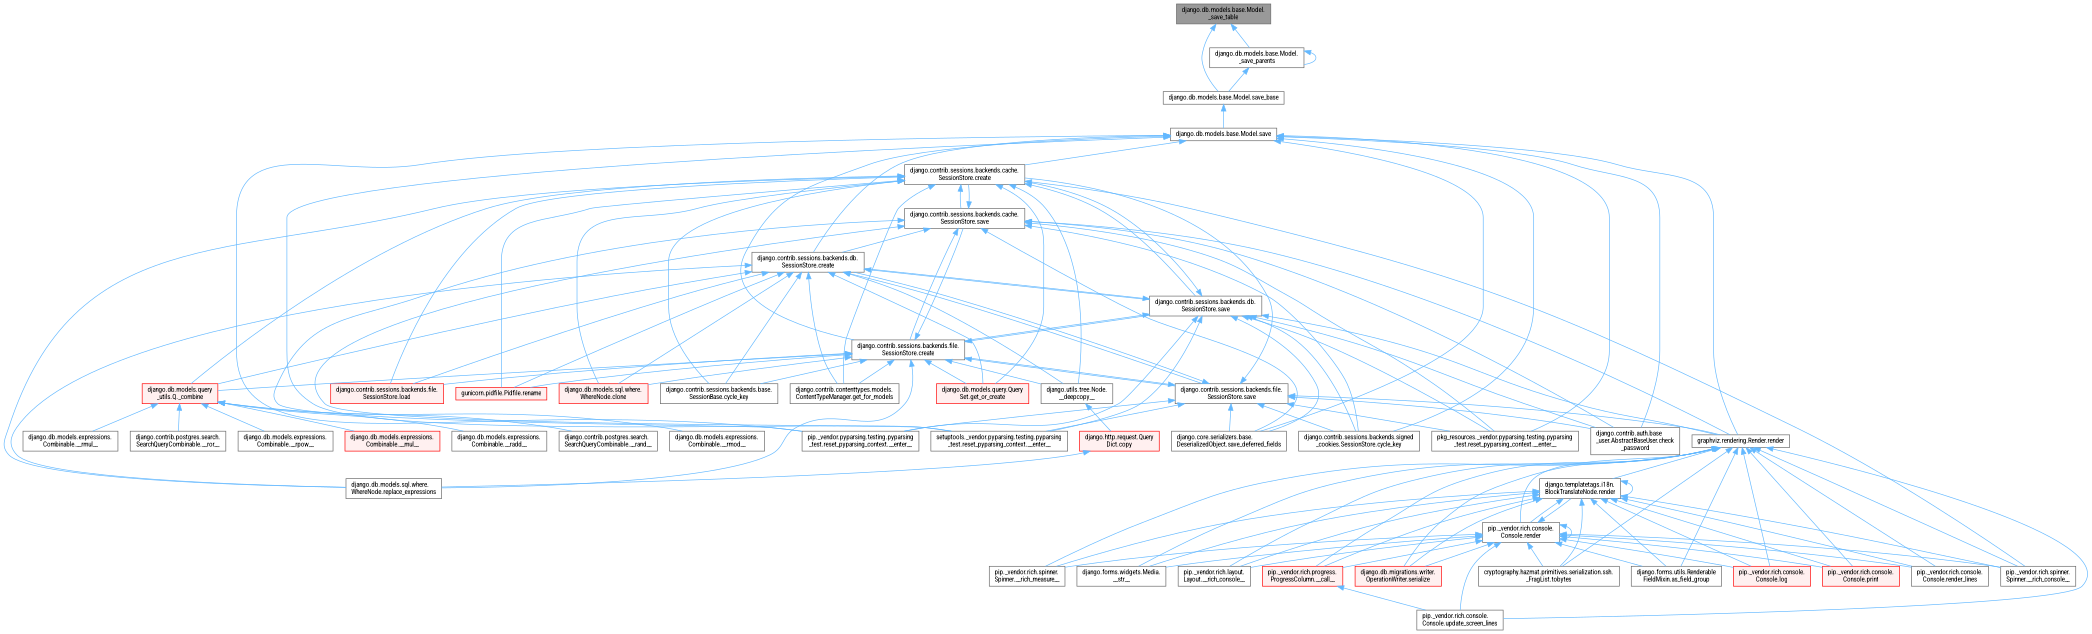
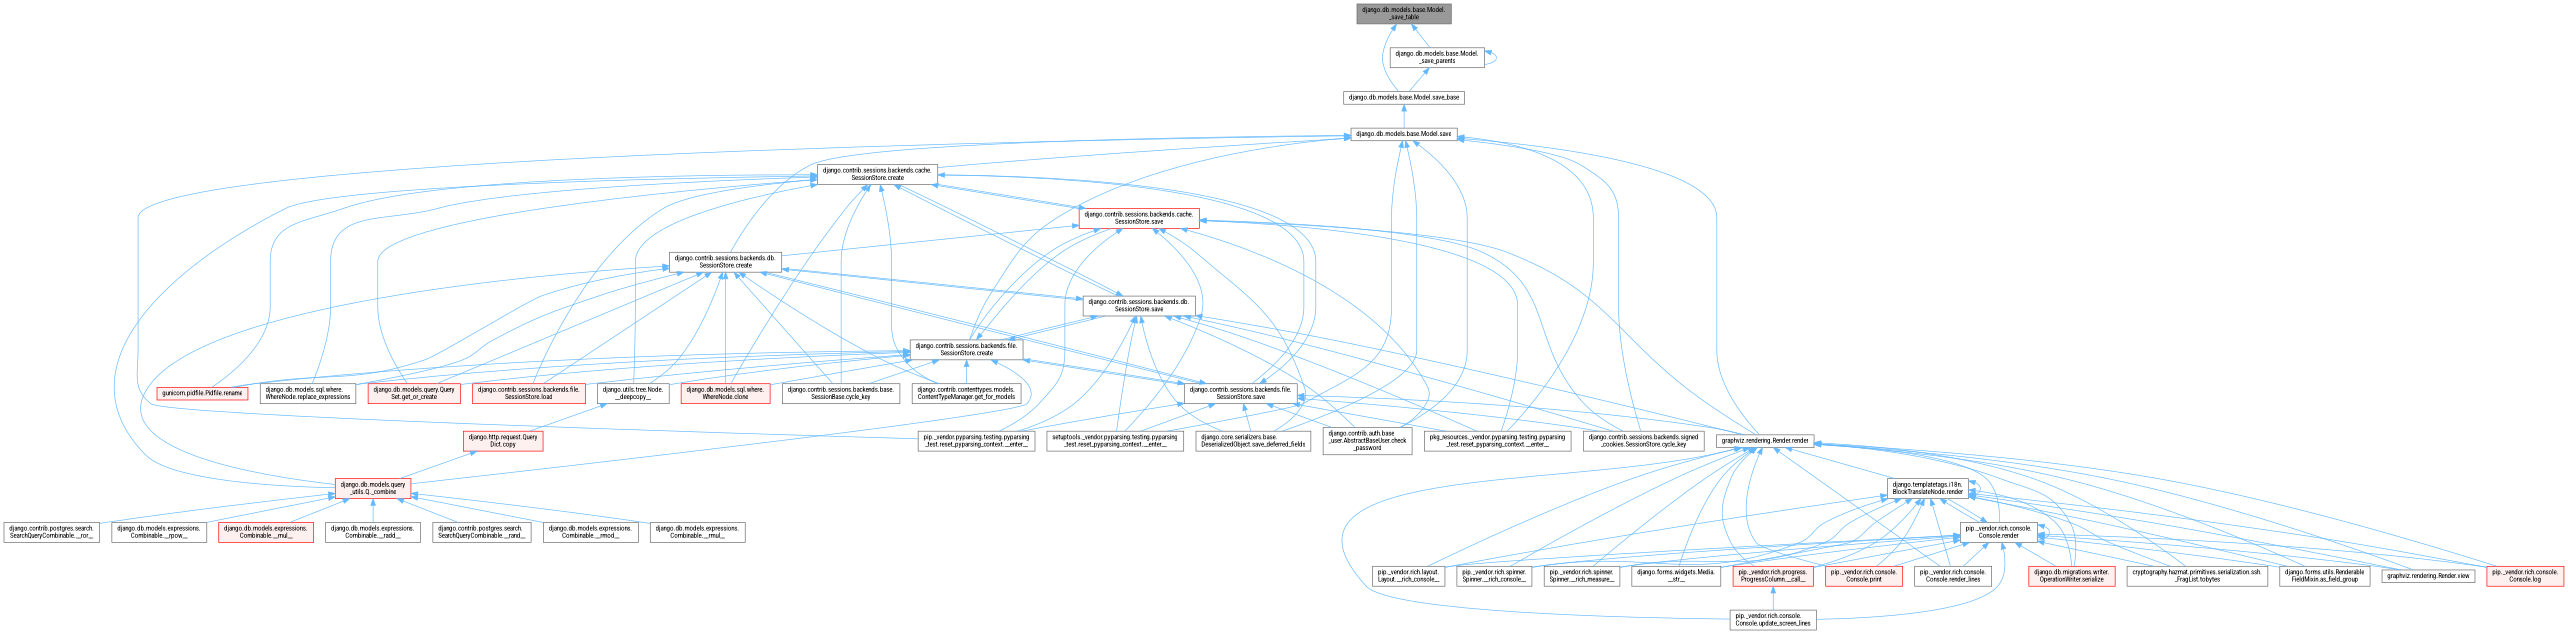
node "django.contrib.sessions.backends.cache. SessionStore.save": color grey40 -> red
edge "pip._vendor.rich.spinner. Spinner.__rich_console__" -> "django.contrib.sessions.backends.cache. SessionStore.create": now "django.contrib.sessions.backends.file. SessionStore.save" -> "django.contrib.sessions.backends.cache. SessionStore.create"
edge "django.db.models.sql.where. WhereNode.replace_expressions" -> "django.http.request.Query Dict.copy": now "django.db.models.query _utils.Q._combine" -> "django.http.request.Query Dict.copy"
node "graphviz.rendering.Render.view": added
